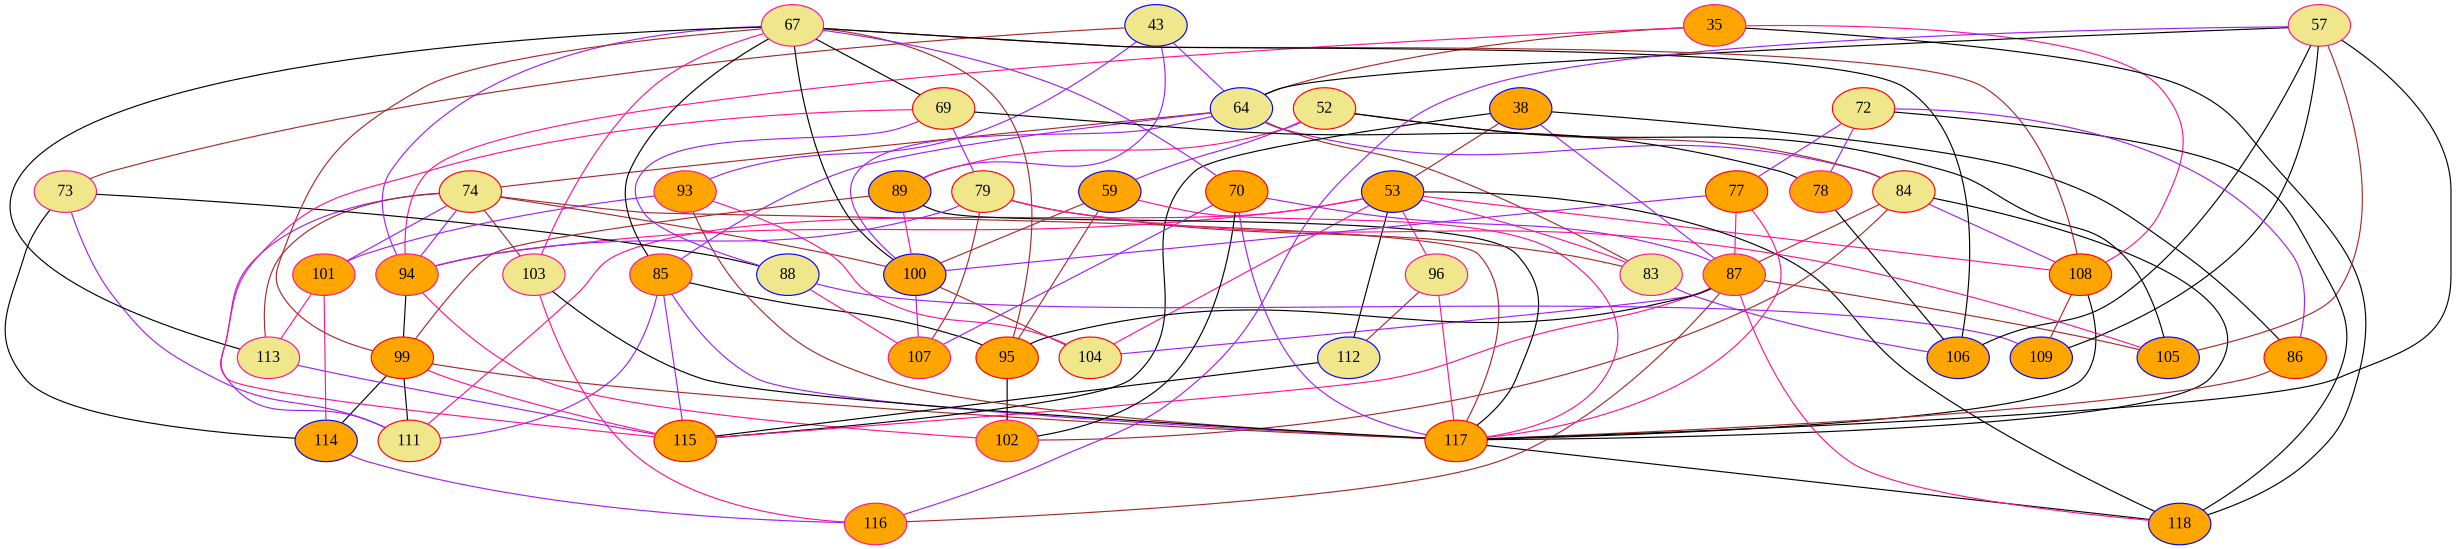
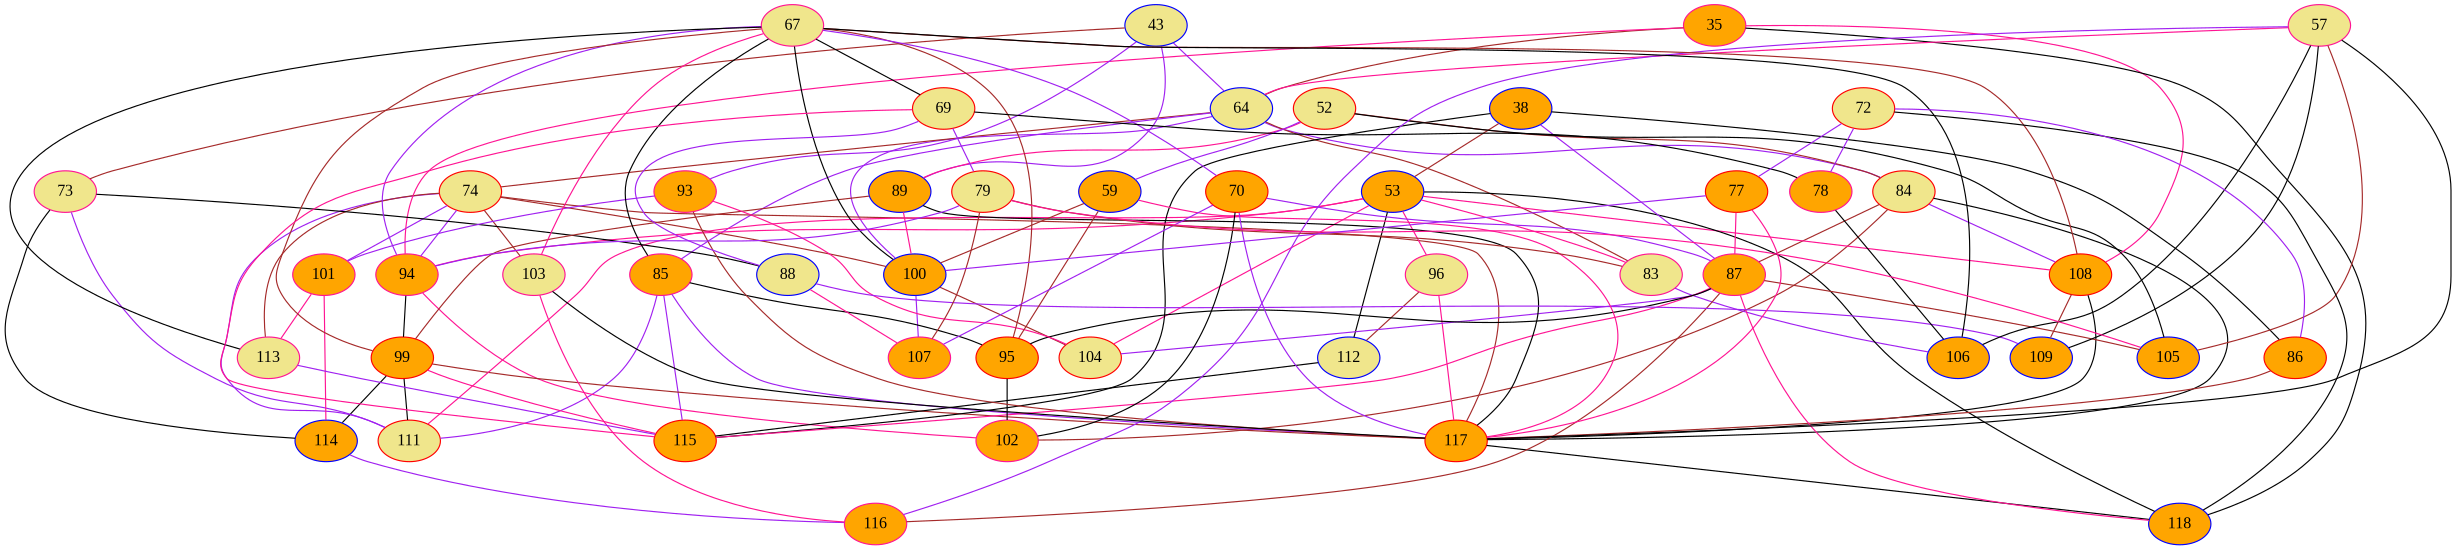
edge "57" -- "64": color black -> deeppink
